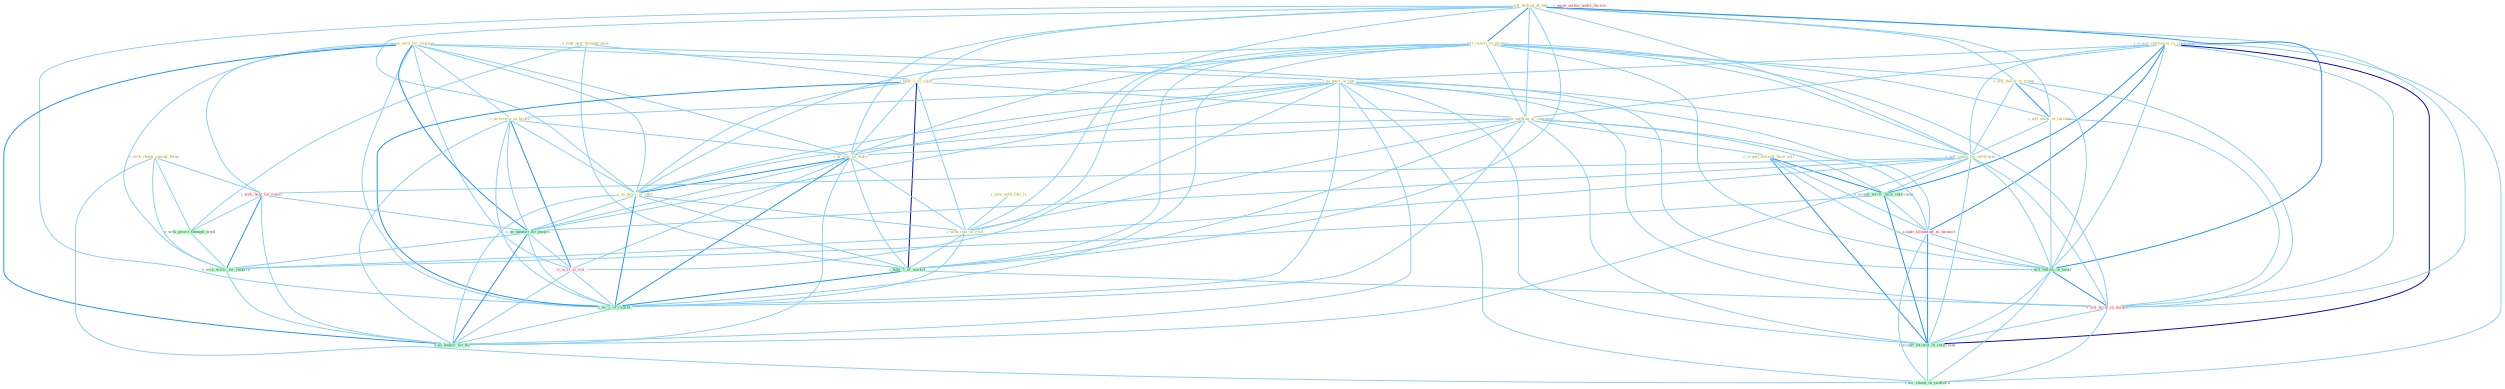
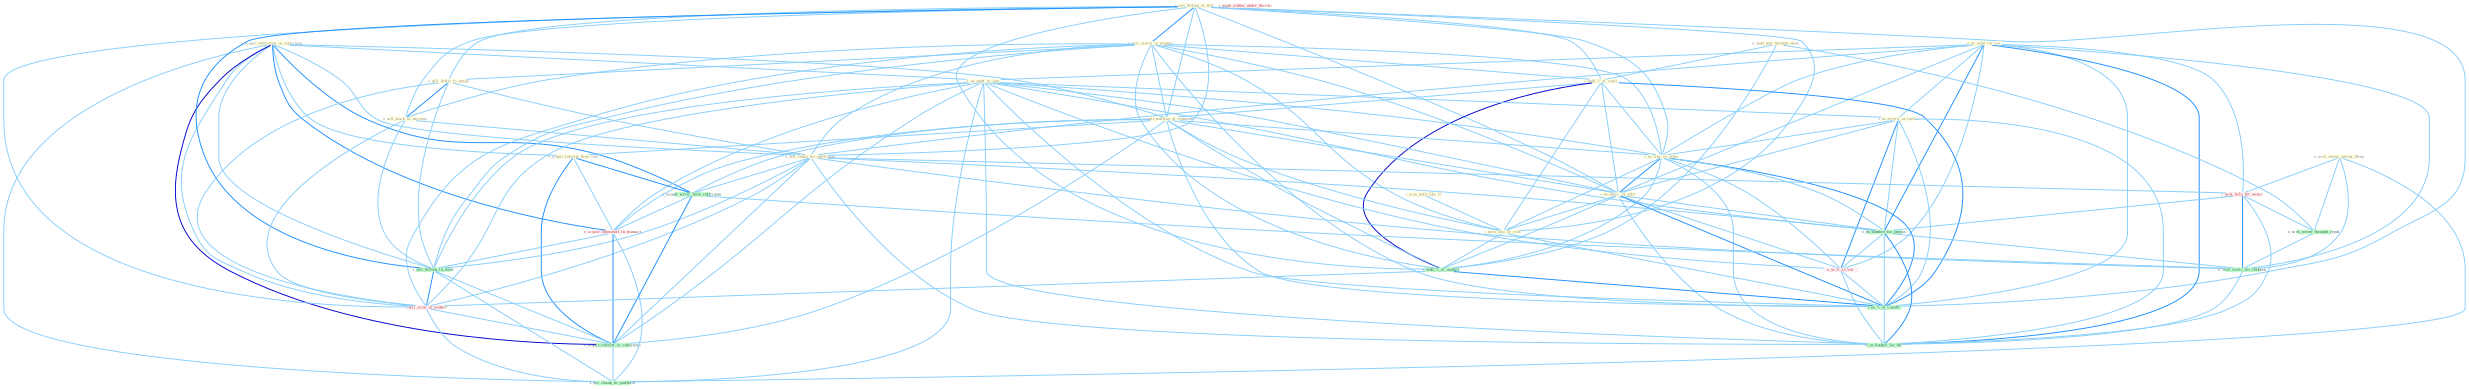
node "0_us_word_for_congress": label "0_us_word_for_congress" -> "0_us_word_for_wai"
edge "1_us_proce_of_offer" -- "0_us_it_as_wai": added
edge "0_acquir_interest_from_unit" -- "1_sell_billion_in_bond": now "0_acquir_interest_from_unit" -- "1_acquir_entitynam_in_entitynam"
